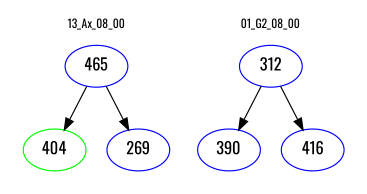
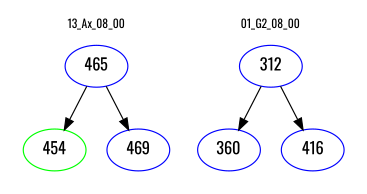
node "404": label "404" -> "454"
node "269": label "269" -> "469"
node "390": label "390" -> "360"
